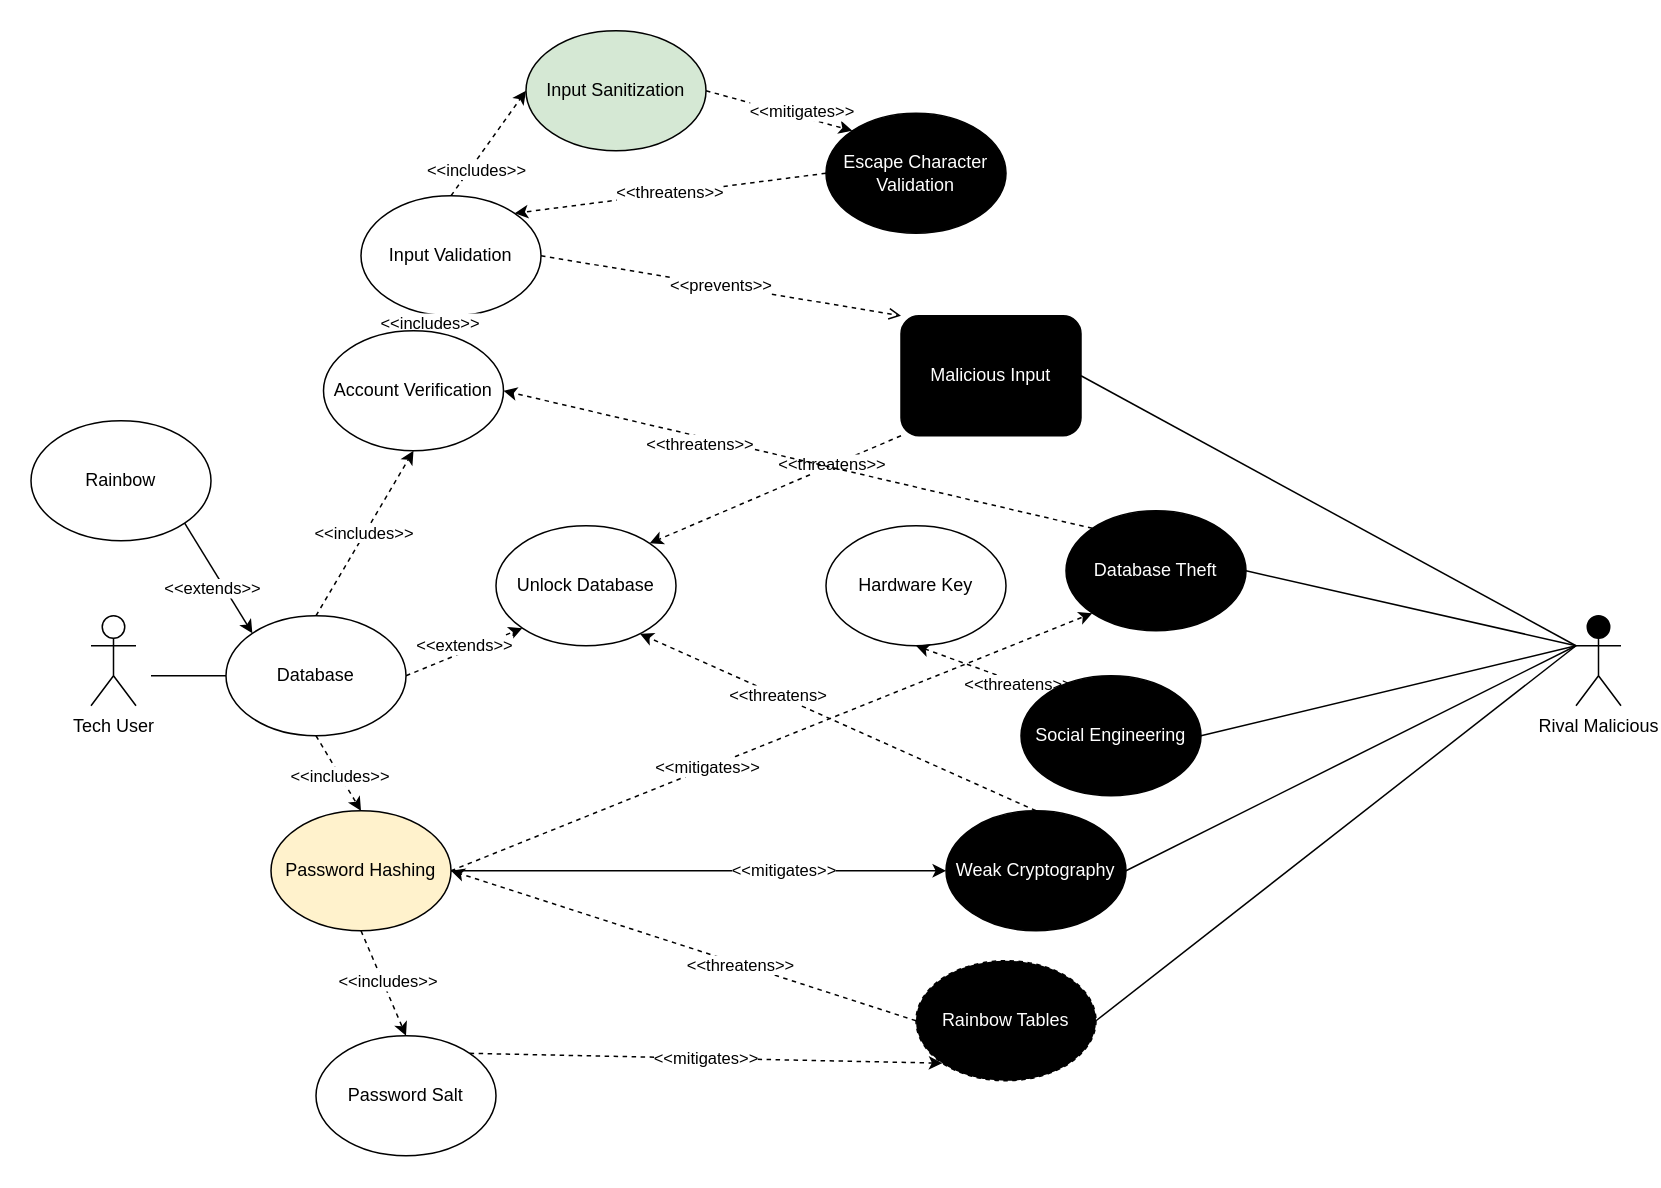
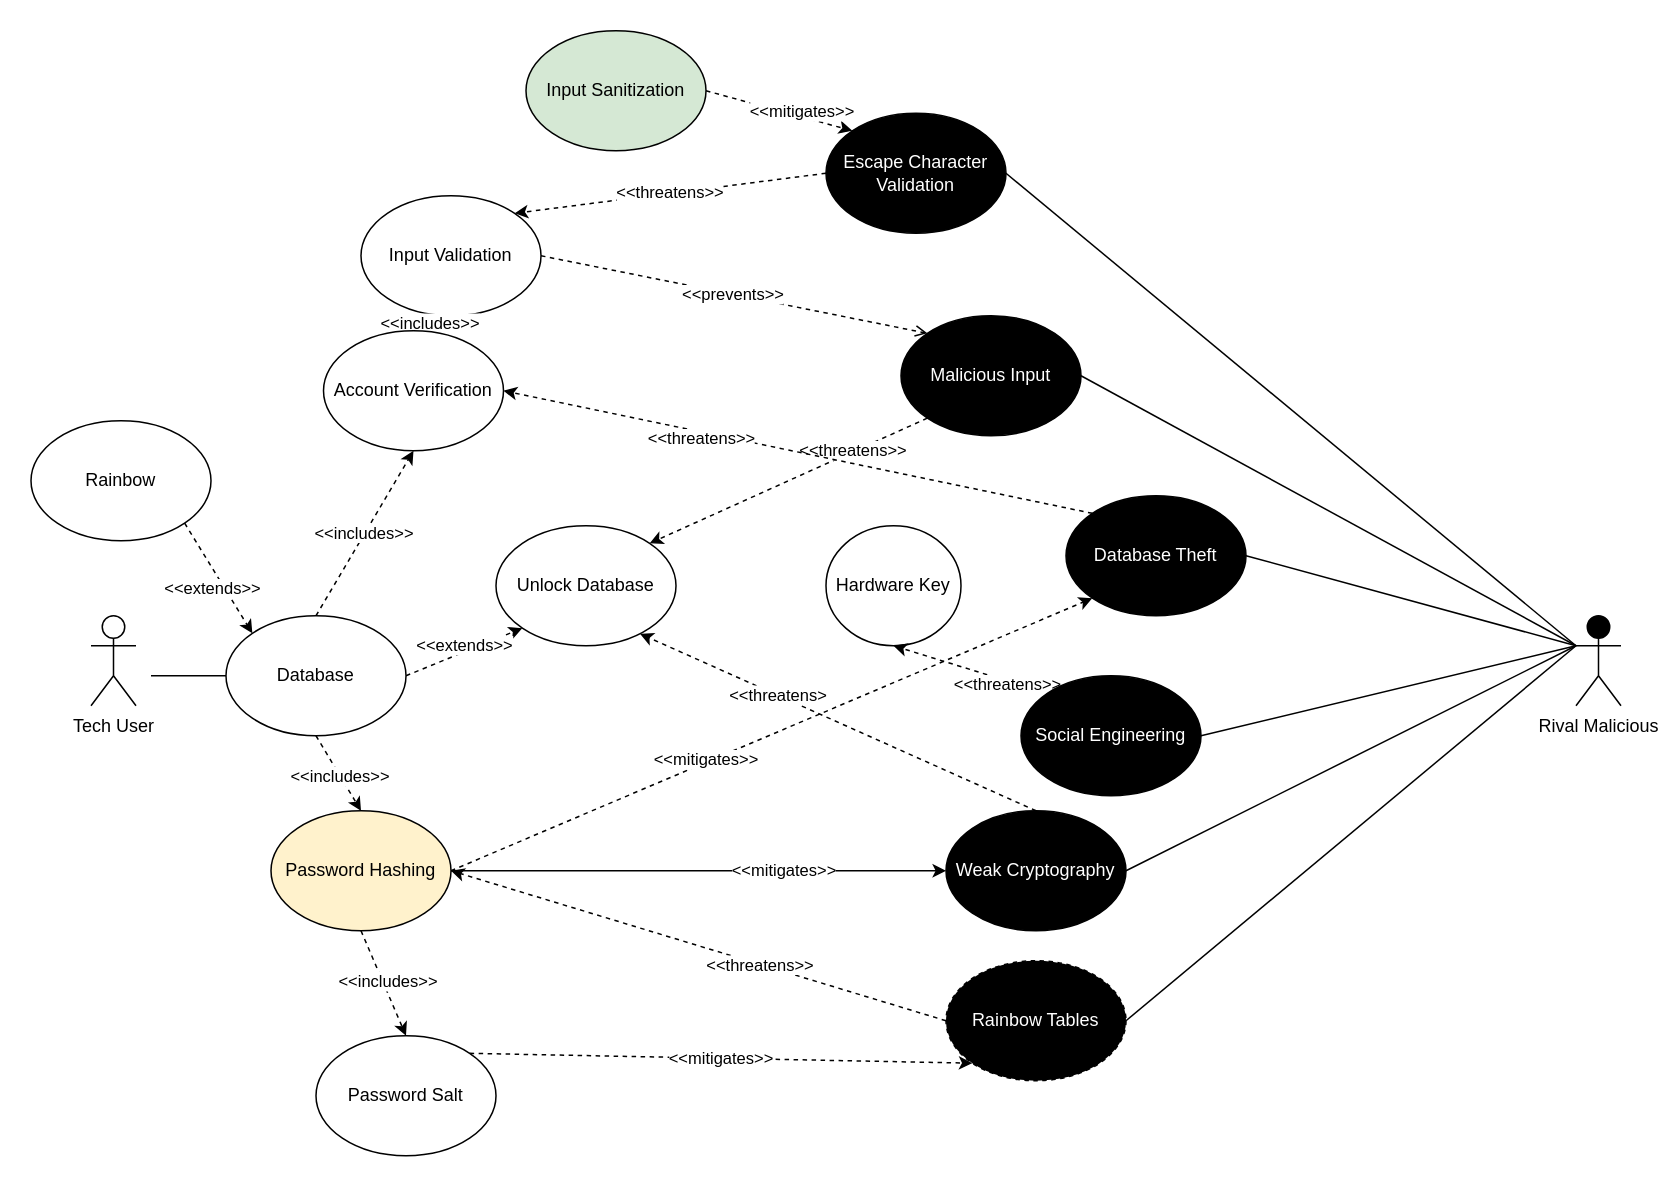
edge "Input Validation" -> "Input Sanitization": removed, label "<<includes>>"
node "Malicious Input": shape rounded rectangle -> ellipse
edge "Escape Character Validation" -- "Rival Malicious": added
edge "Rainbow" -> "Database": style solid -> dashed
node "Database Theft": moved (1156, 571) -> (1156, 556)
node "Hardware Key": size 180x120 -> 135x120
node "Rainbow Tables": moved (1006, 1021) -> (1036, 1021)
